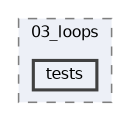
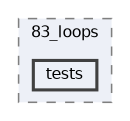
cluster "03_loops": label "03_loops" -> "83_loops"
